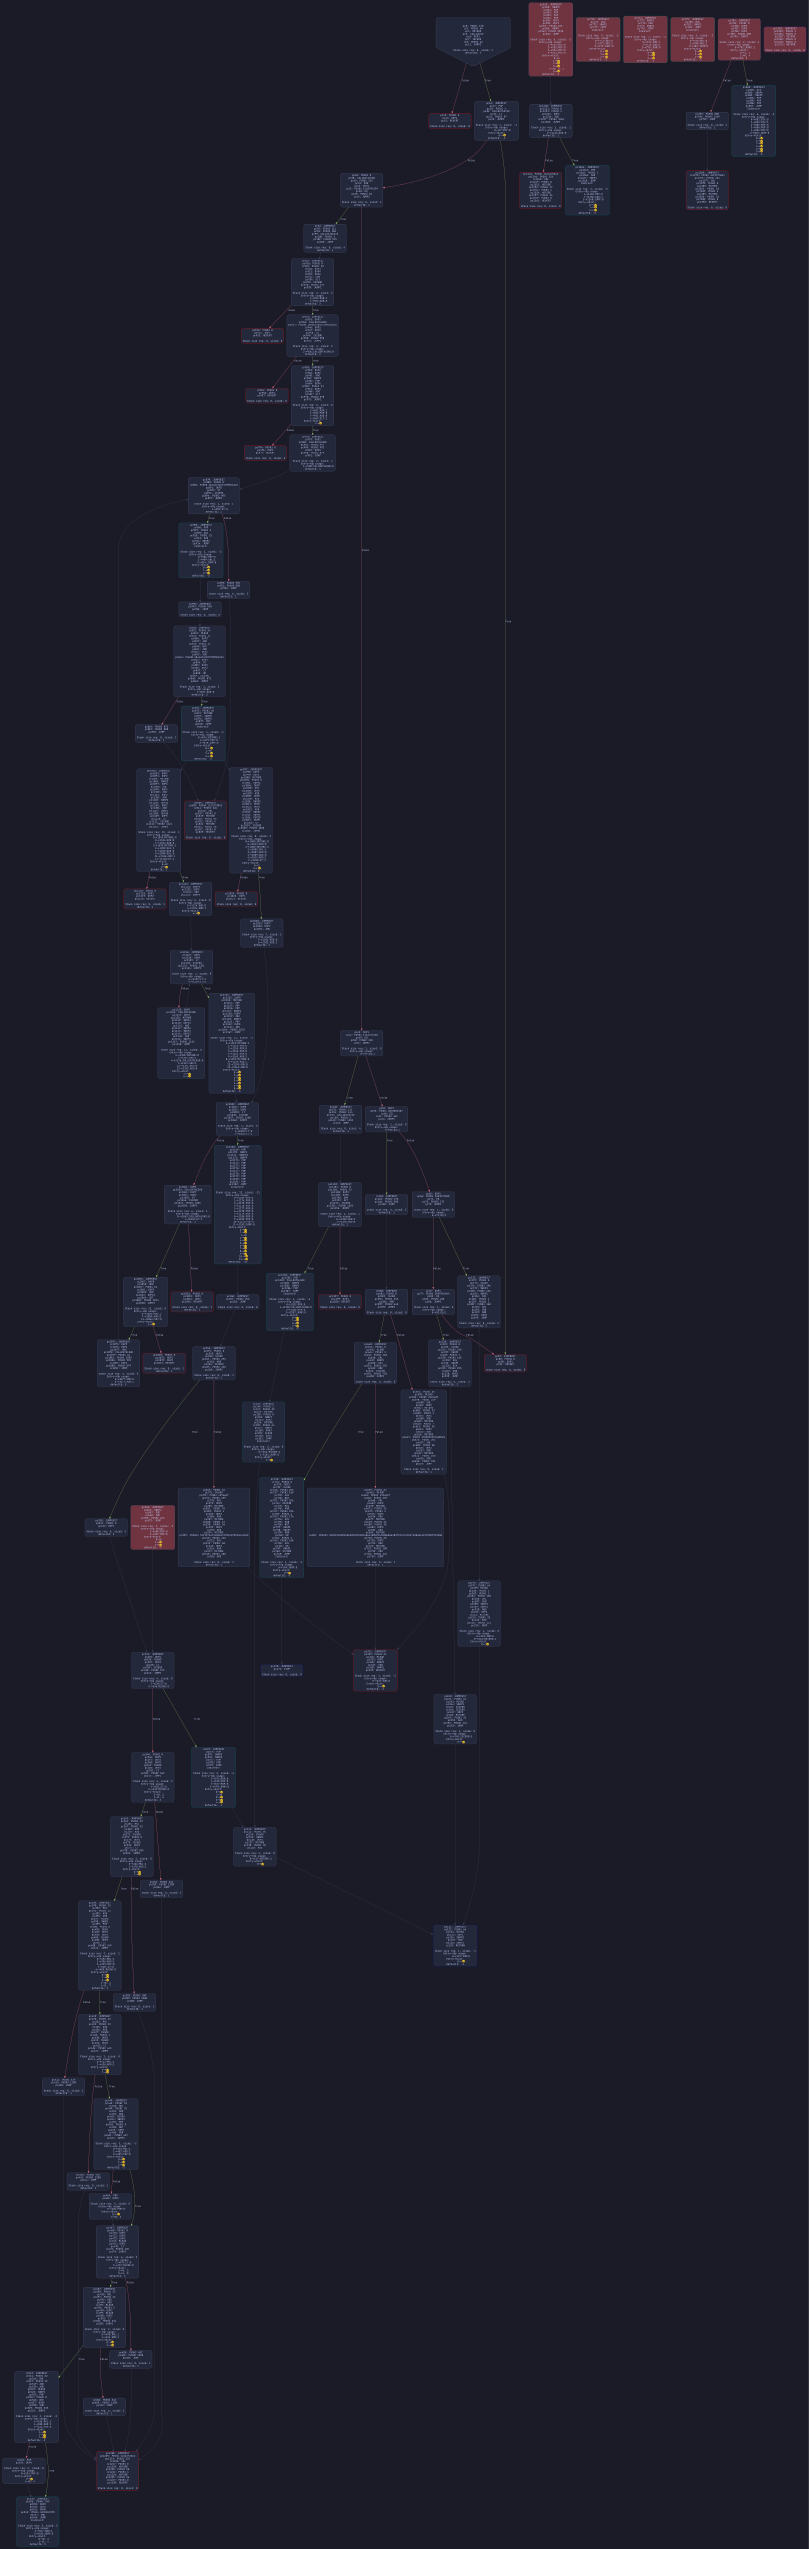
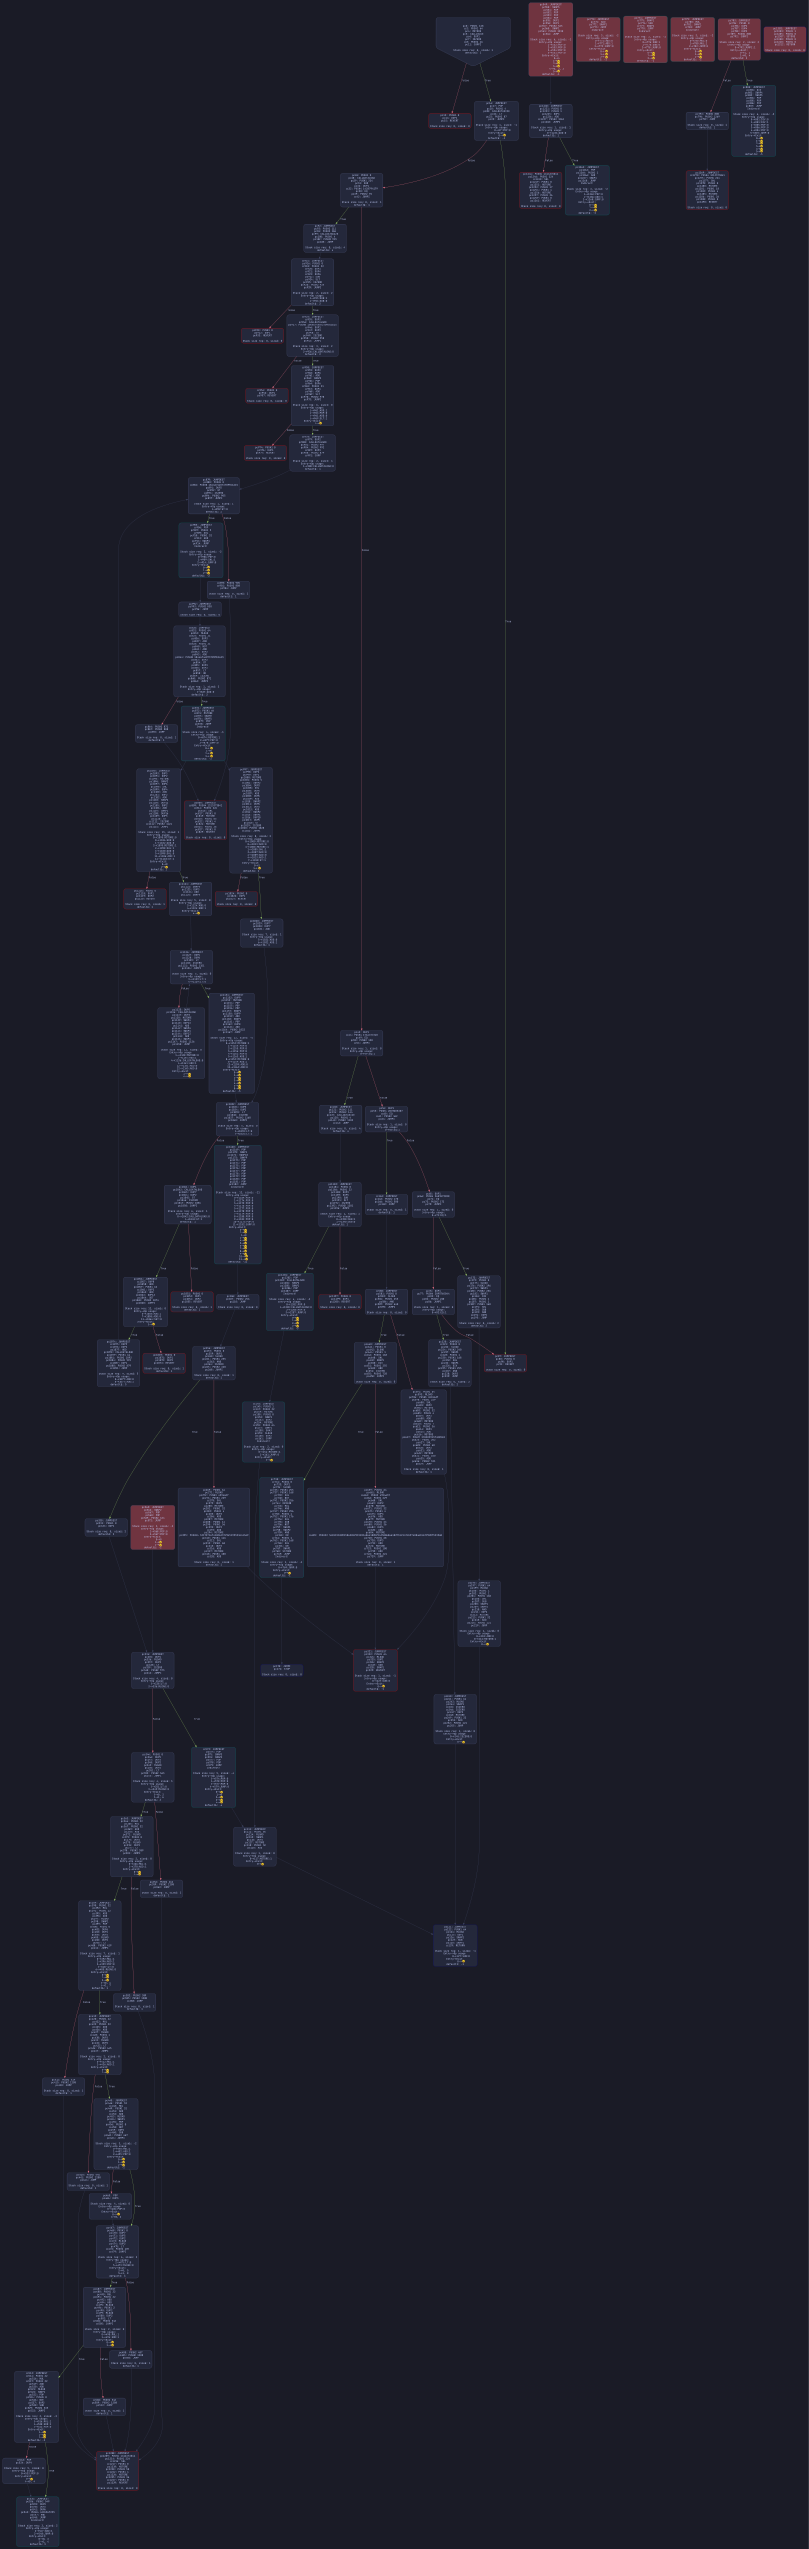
node "pc170: JUMPDEST pc171: STOP Stack size req: 0, sizeΔ: 0": label "pc170: JUMPDEST pc171: STOP Stack size req: 0, sizeΔ: 0" -> "pc170: JUMPI pc171: STOP Stack size req: 0, sizeΔ: 0"
